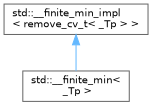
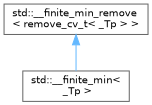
node "std::__finite_min_impl < remove_cv_t< _Tp > >": label "std::__finite_min_impl < remove_cv_t< _Tp > >" -> "std::__finite_min_remove < remove_cv_t< _Tp > >"
